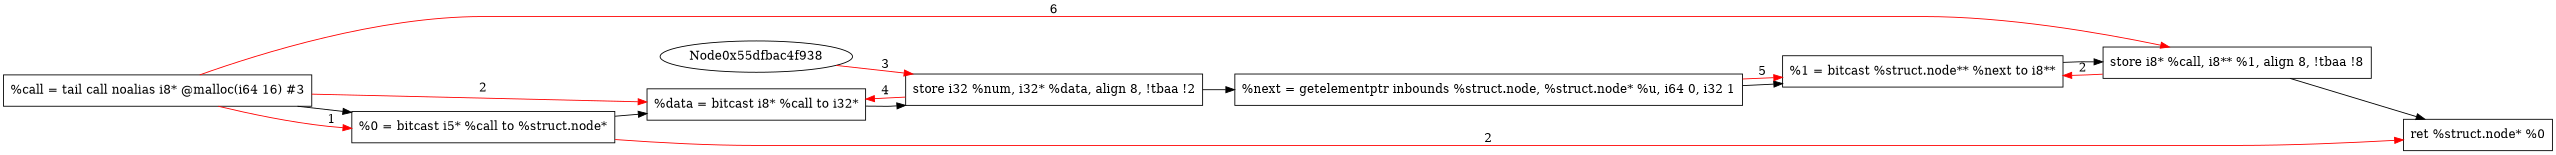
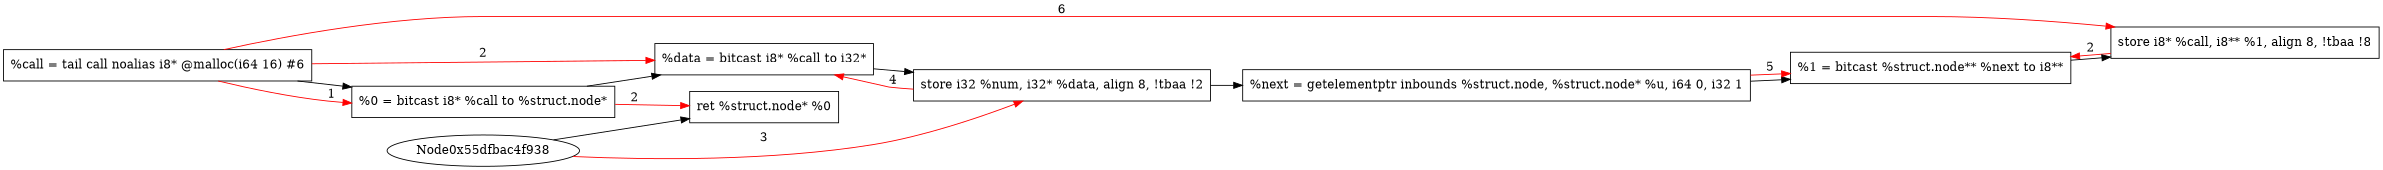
node "%call = tail call noalias i8* @malloc(i64 16) #3": label "%call = tail call noalias i8* @malloc(i64 16) #3" -> "%call = tail call noalias i8* @malloc(i64 16) #6"
edge "store i8* %call, i8** %1, align 8, !tbaa !8" -> "ret %struct.node* %0": now "Node0x55dfbac4f938" -> "ret %struct.node* %0"
node "%0 = bitcast i5* %call to %struct.node*": label "%0 = bitcast i5* %call to %struct.node*" -> "%0 = bitcast i8* %call to %struct.node*"
